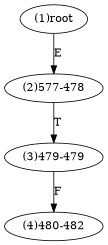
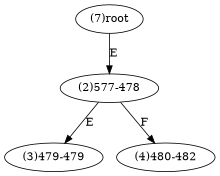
node "(1)root": label "(1)root" -> "(7)root"
edge "(2)577-478" -> "(3)479-479": label "T" -> "E"
edge "(3)479-479" -> "(4)480-482": now "(2)577-478" -> "(4)480-482"
